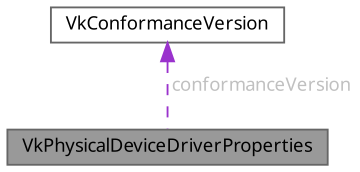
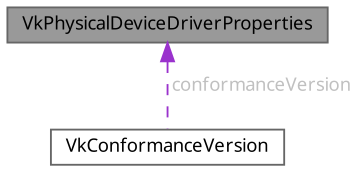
edge "VkPhysicalDeviceDriverProperties" -> "VkConformanceVersion": reversed
